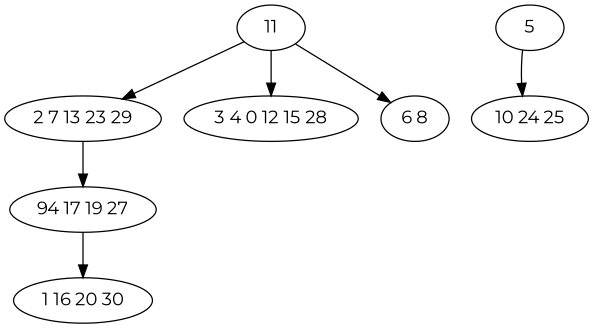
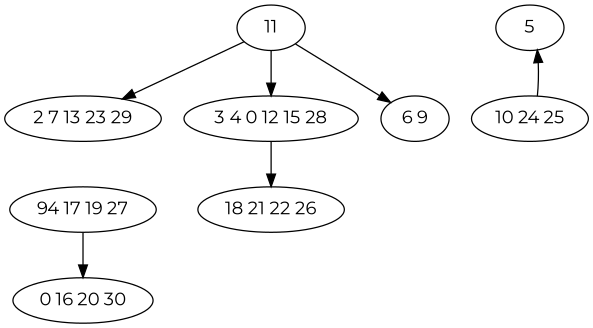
edge "5" -> "10 24 25": reversed
node "6 8": label "6 8" -> "6 9"
edge "2 7 13 23 29" -> "94 17 19 27": removed
node "18 21 22 26": added
node "1 16 20 30": label "1 16 20 30" -> "0 16 20 30"
